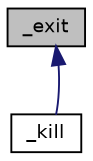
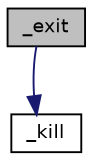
edge "_kill" -> "_exit": reversed
